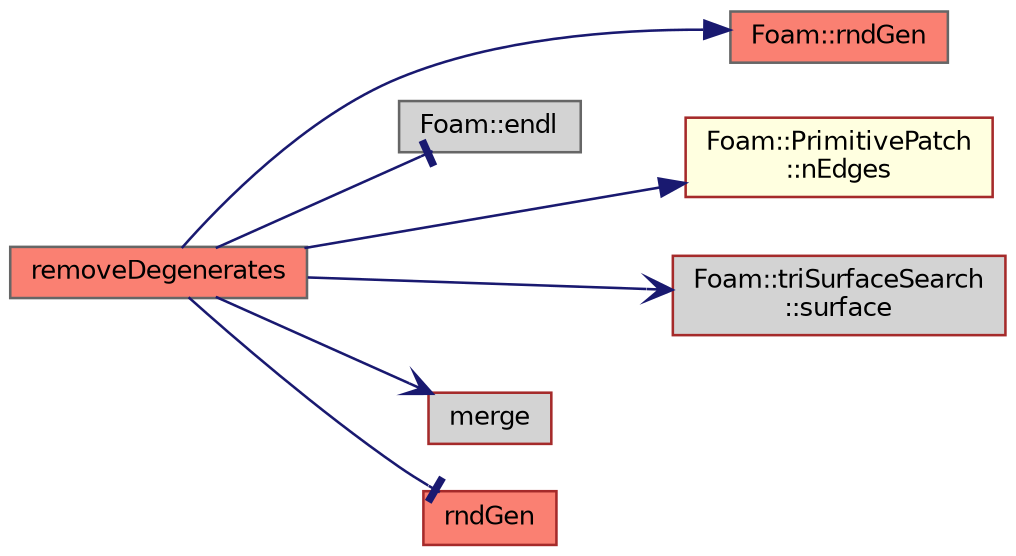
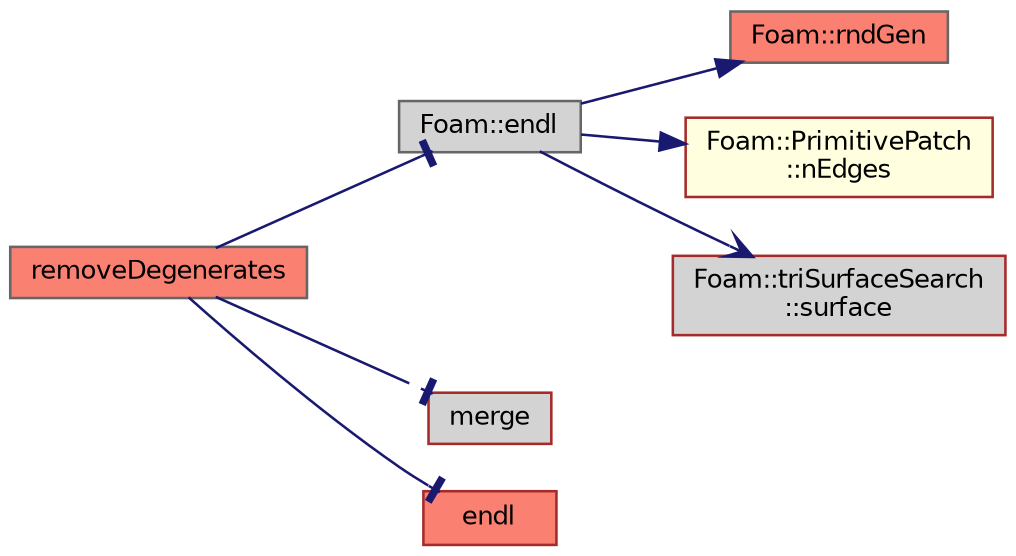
edge "removeDegenerates" -> "Foam::rndGen": now "Foam::endl" -> "Foam::rndGen"
edge "removeDegenerates" -> "Foam::PrimitivePatch ::nEdges": now "Foam::endl" -> "Foam::PrimitivePatch ::nEdges"
edge "removeDegenerates" -> "Foam::triSurfaceSearch ::surface": now "Foam::endl" -> "Foam::triSurfaceSearch ::surface"
edge "removeDegenerates" -> "merge": arrowhead vee -> tee
node "rndGen": label "rndGen" -> "endl"
